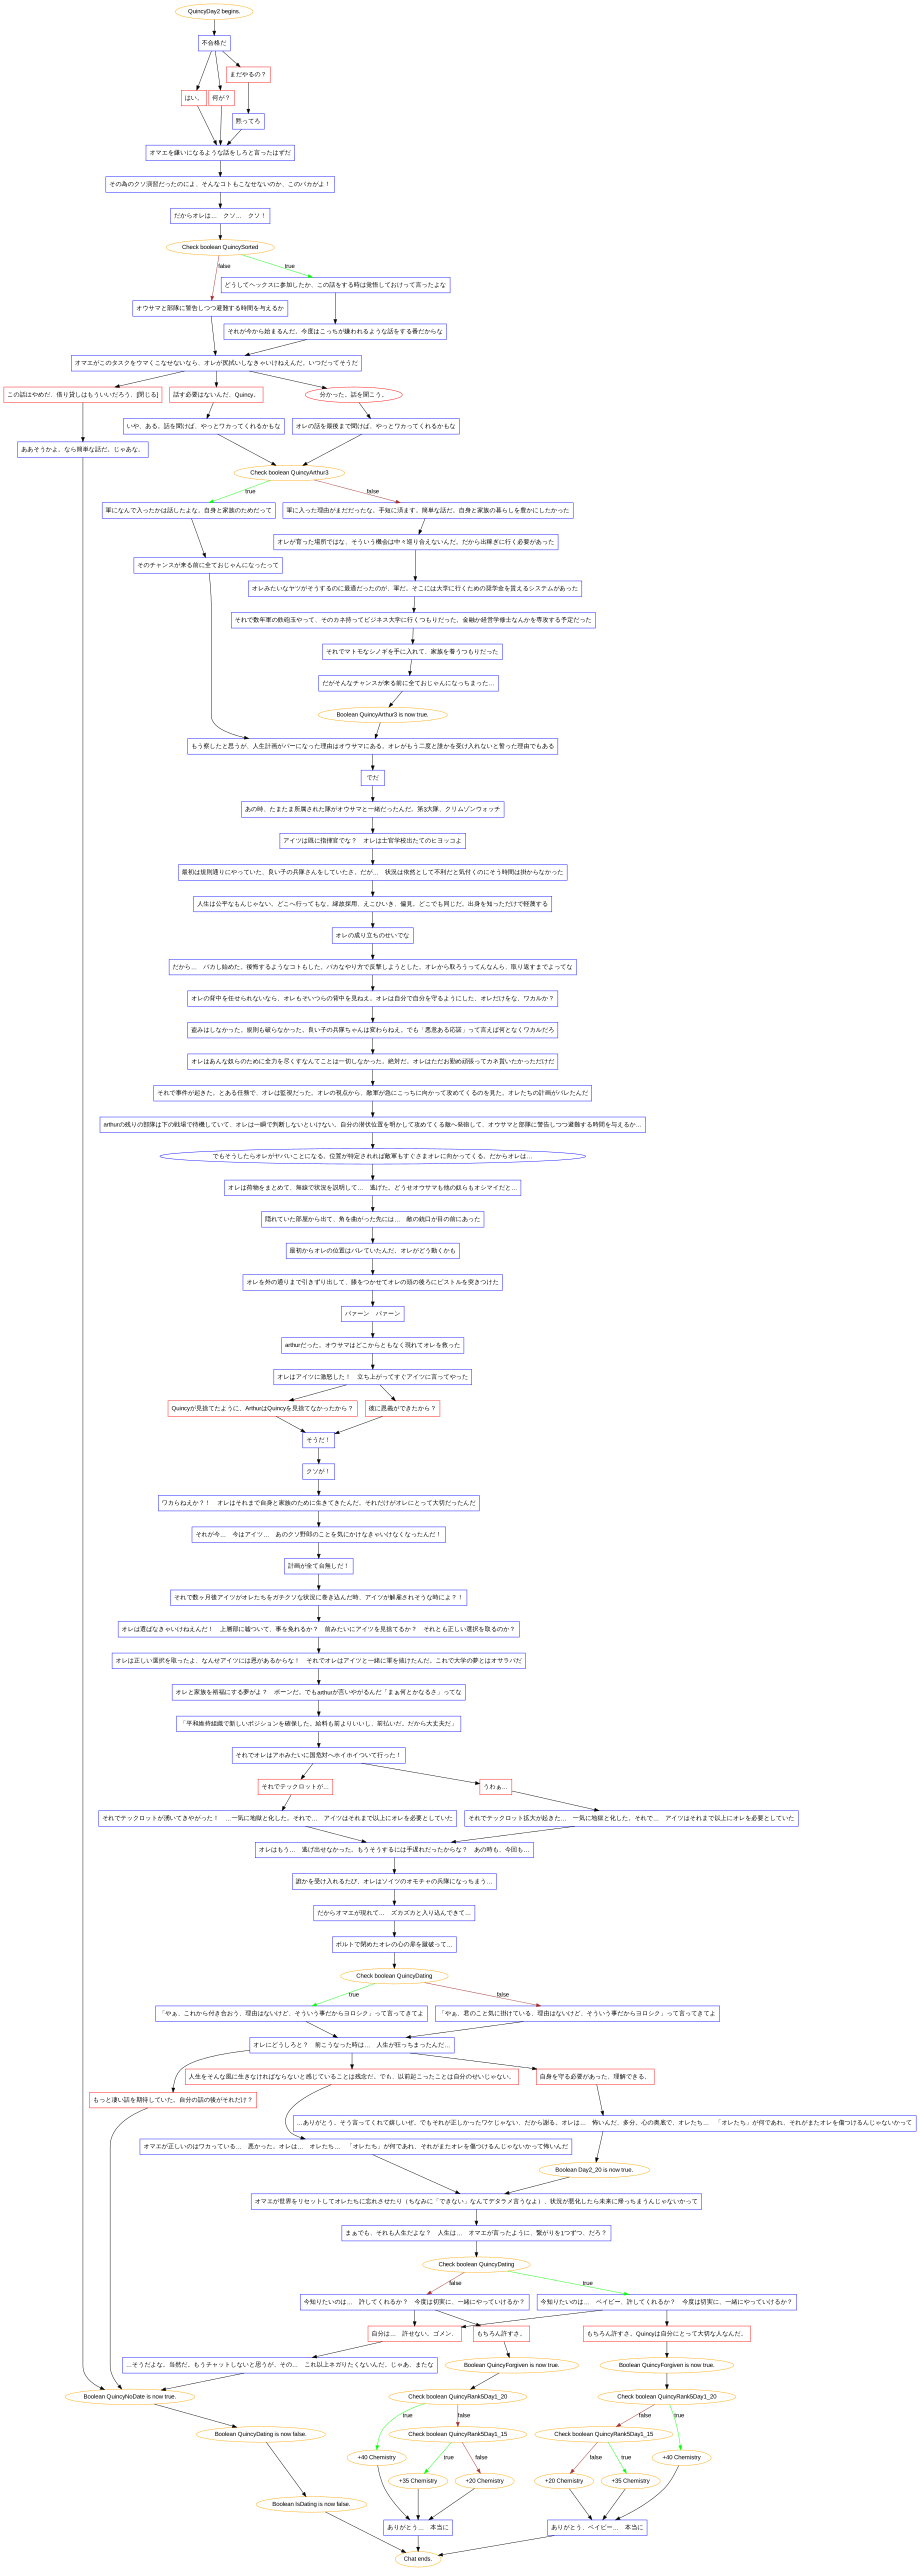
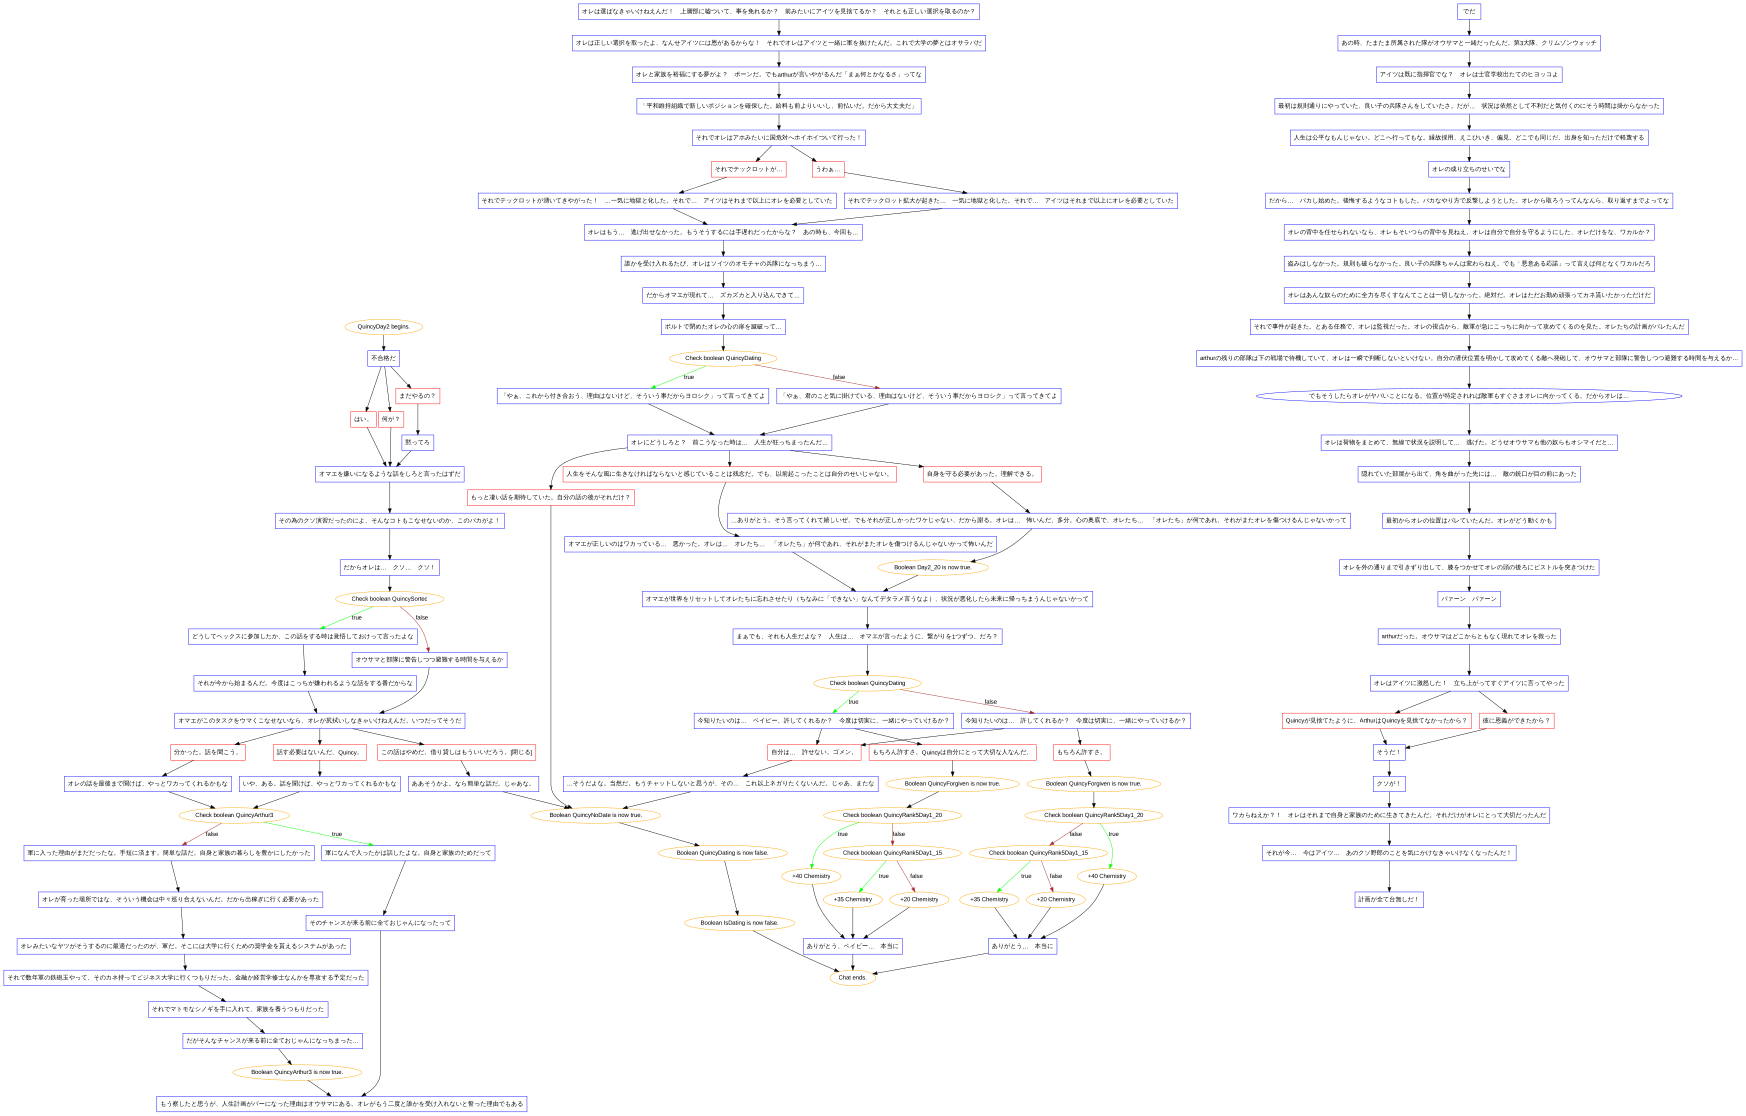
node "分かった。話を聞こう。": shape ellipse -> box
edge "もう察したと思うが、人生計画がパーになった理由はオウサマにある。オレがもう二度と誰かを受け入れないと誓った理由でもある" -> "でだ": removed
node "それで数ヶ月後アイツがオレたちをガチクソな状況に巻き込んだ時、アイツが解雇されそうな時によ？！": removed
